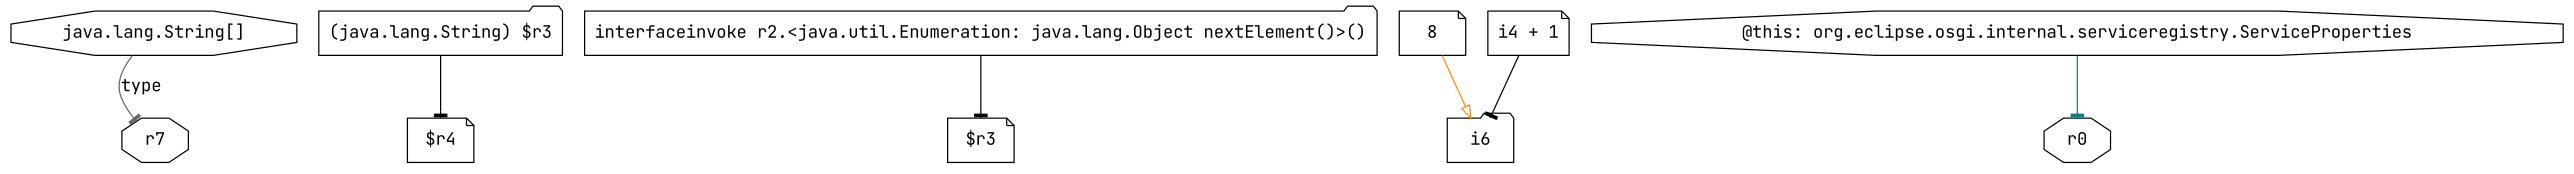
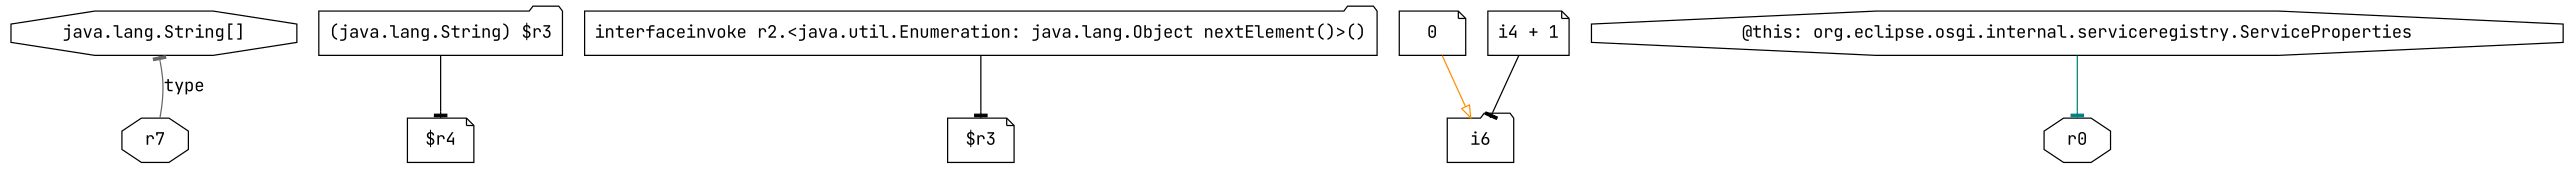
node "8": label "8" -> "0"
edge "java.lang.String[]" -> "r7": reversed
